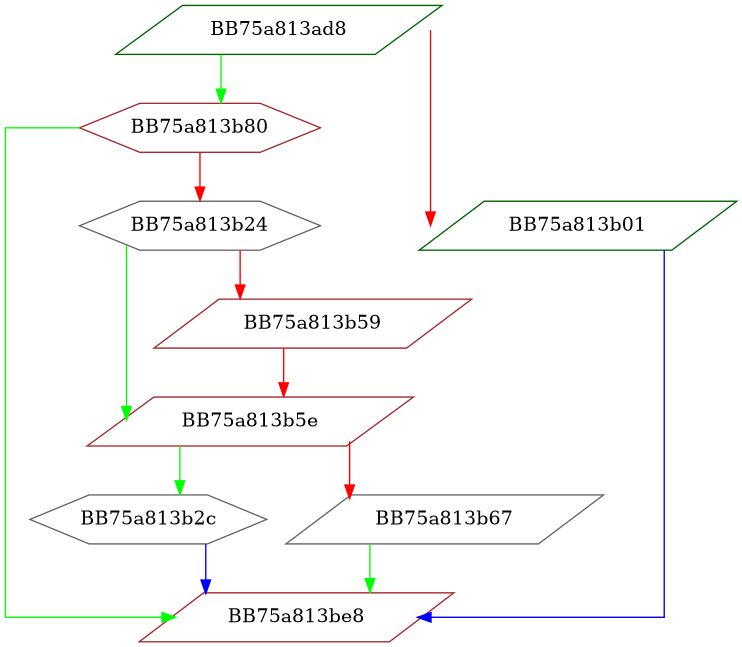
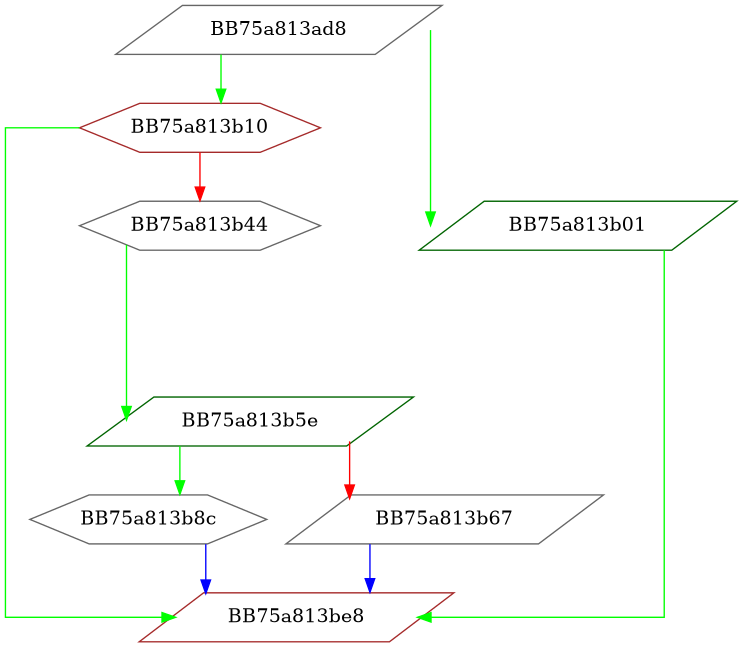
node "BB75a813ad8": color darkgreen -> gray40
edge "BB75a813ad8" -> "BB75a813b01": color red -> green
node "BB75a813b80": label "BB75a813b80" -> "BB75a813b10"
node "BB75a813b24": label "BB75a813b24" -> "BB75a813b44"
node "BB75a813b59": removed
node "BB75a813b5e": color brown -> darkgreen
node "BB75a813b2c": label "BB75a813b2c" -> "BB75a813b8c"
edge "BB75a813b01" -> "BB75a813be8": color blue -> green
edge "BB75a813b67" -> "BB75a813be8": color green -> blue
